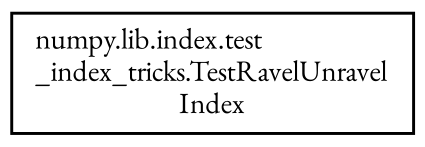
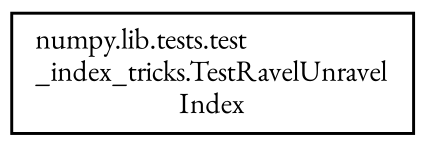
node "numpy.lib.index.test _index_tricks.TestRavelUnravel Index": label "numpy.lib.index.test _index_tricks.TestRavelUnravel Index" -> "numpy.lib.tests.test _index_tricks.TestRavelUnravel Index"
